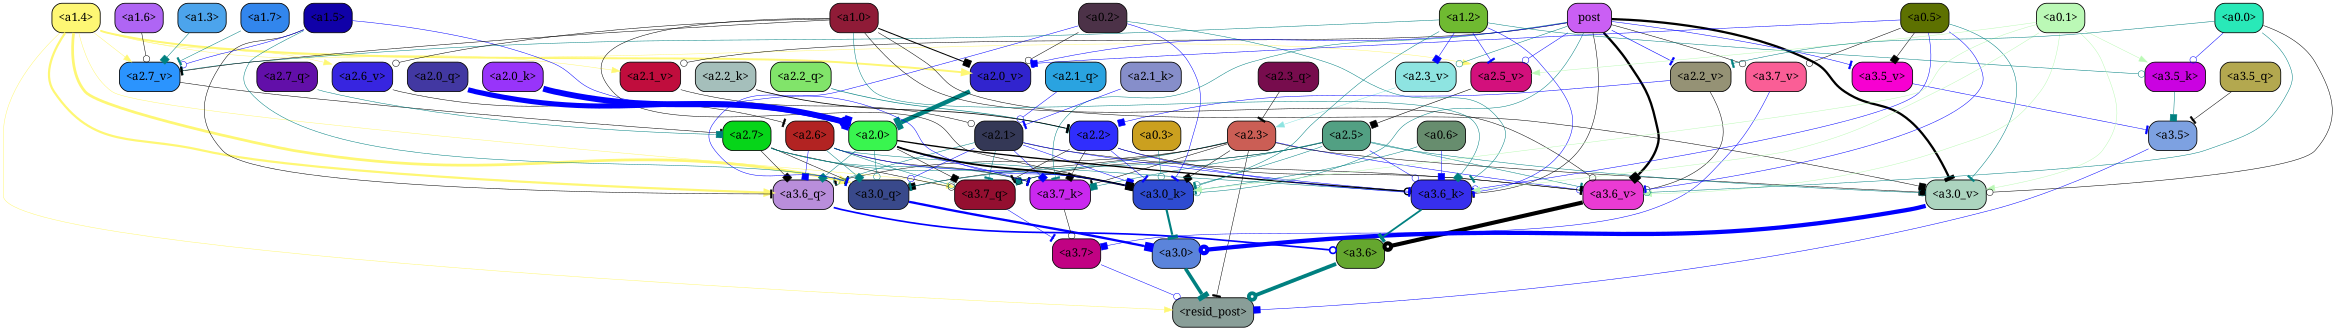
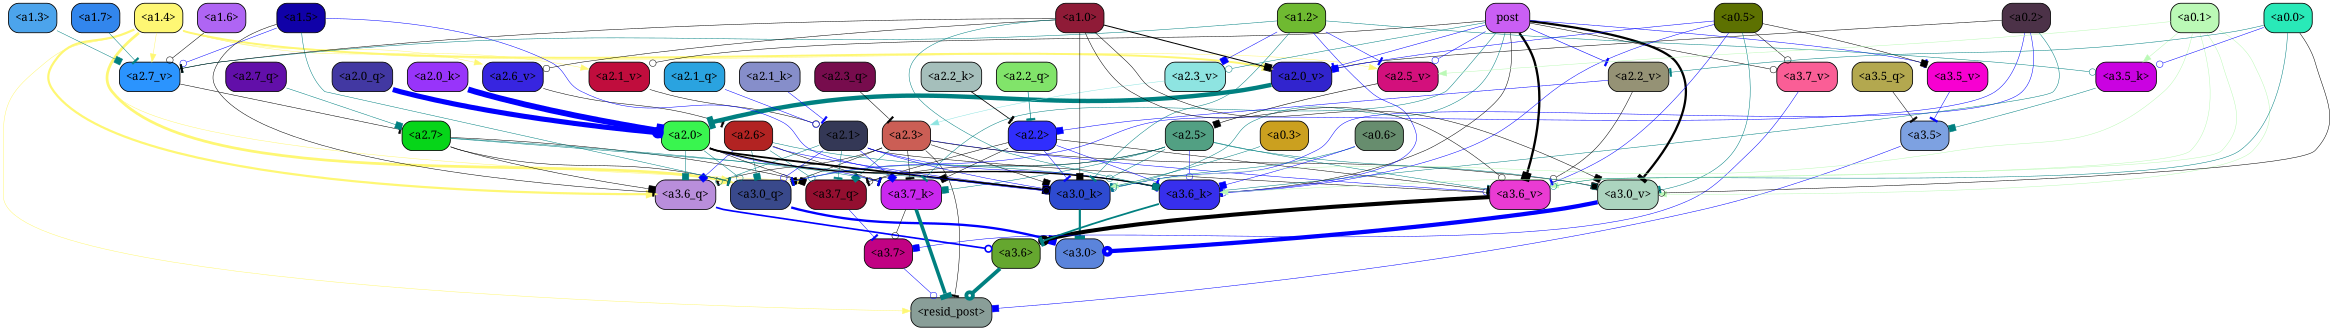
edge "<a3.0>" -> "<resid_post>": now "<a3.7_k>" -> "<resid_post>"
